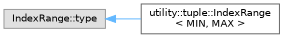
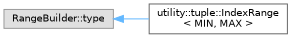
node "IndexRange::type": label "IndexRange::type" -> "RangeBuilder::type"
